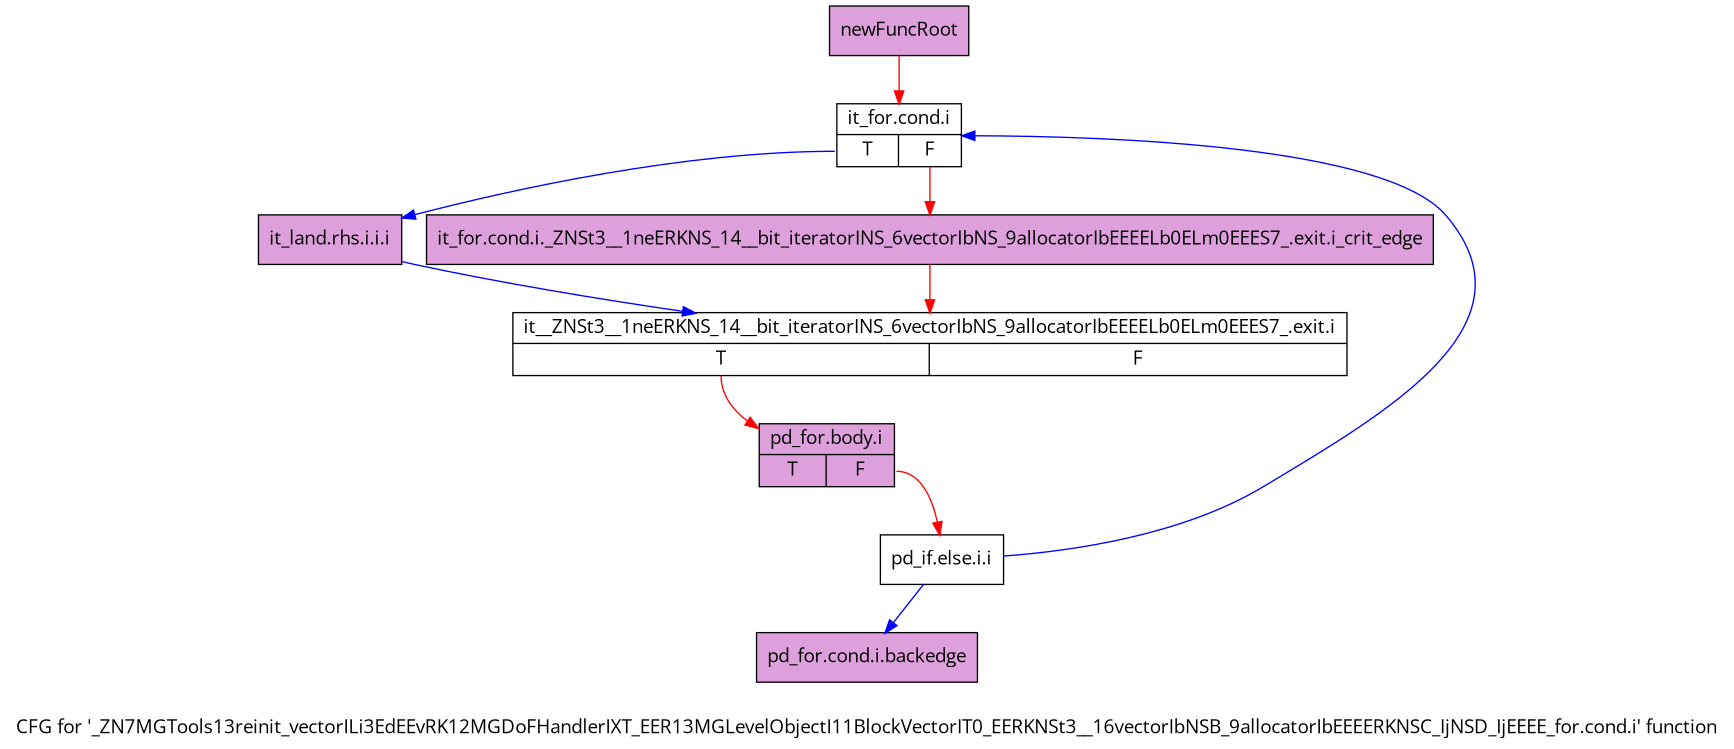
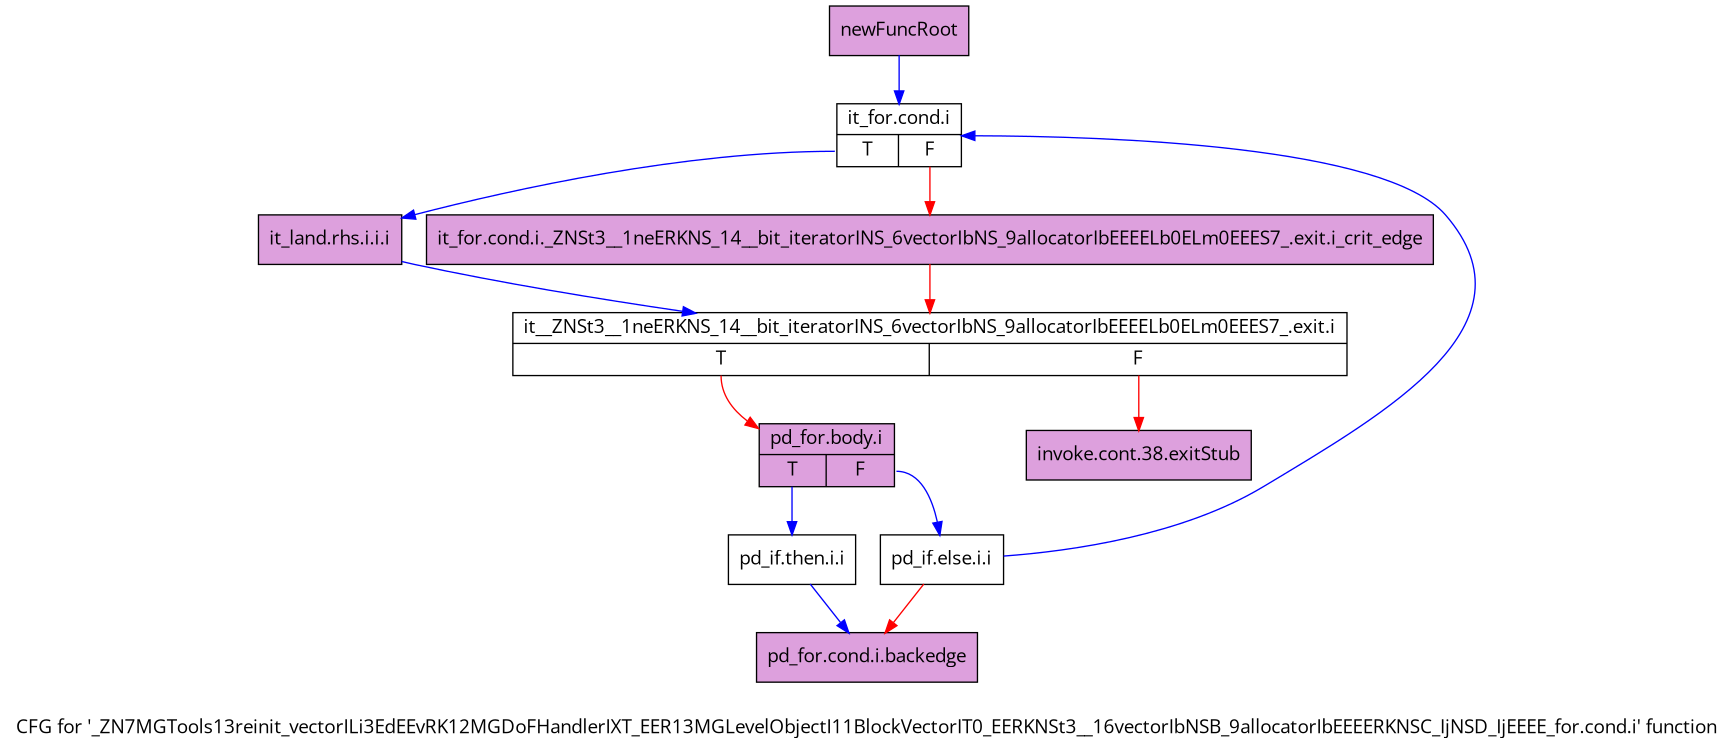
edge "newFuncRoot" -> "it_for.cond.i": color red -> blue
node "invoke.cont.38.exitStub": added
edge "pd_for.body.i" -> "pd_if.else.i.i": color red -> blue
node "pd_if.then.i.i": added
edge "pd_if.else.i.i" -> "pd_for.cond.i.backedge": color blue -> red
